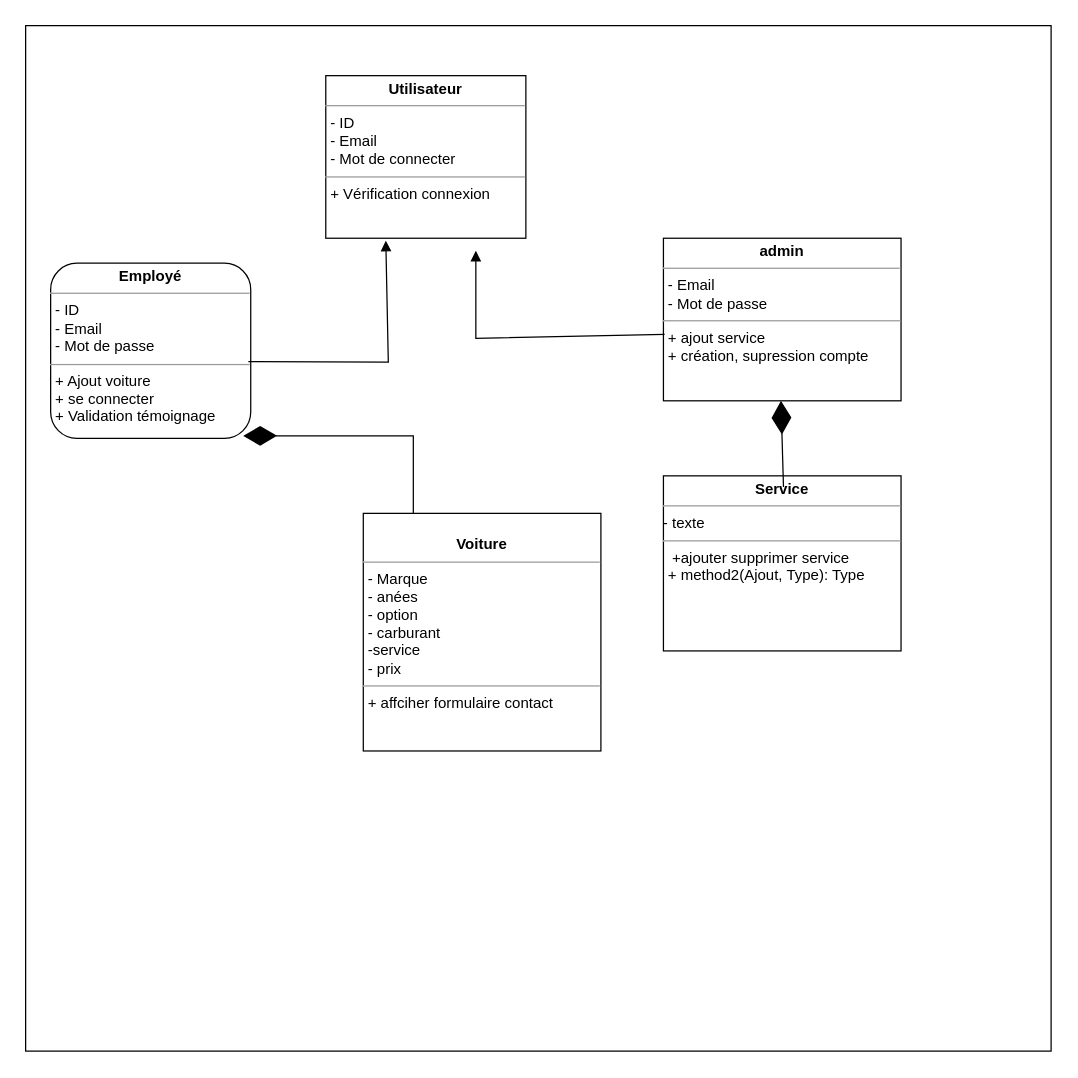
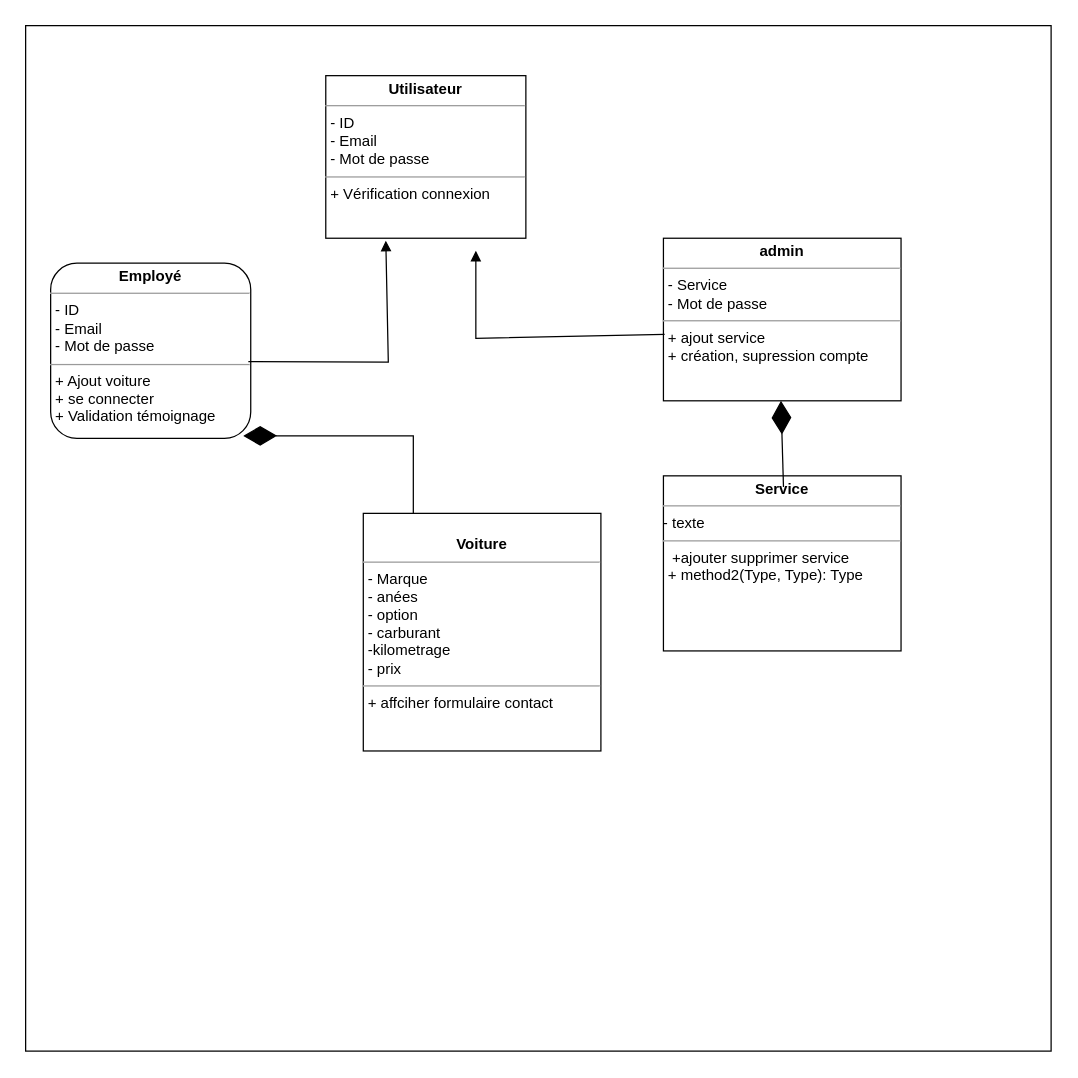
node "Utilisateur - ID - Email - Mot de connecter + Vérification connexion": label "Utilisateur - ID - Email - Mot de connecter + Vérification connexion" -> "Utilisateur - ID - Email - Mot de passe + Vérification connexion"
node "admin - Email - Mot de passe + ajout service + création, supression compte": label "admin - Email - Mot de passe + ajout service + création, supression compte" -> "admin - Service - Mot de passe + ajout service + création, supression compte"
node "Service - texte +ajouter supprimer service + method2(Ajout, Type): Type": label "Service - texte +ajouter supprimer service + method2(Ajout, Type): Type" -> "Service - texte +ajouter supprimer service + method2(Type, Type): Type"
node "Voiture - Marque - anées - option - carburant -service - prix + affciher formulaire contact": label "Voiture - Marque - anées - option - carburant -service - prix + affciher formulaire contact" -> "Voiture - Marque - anées - option - carburant -kilometrage - prix + affciher formulaire contact"
